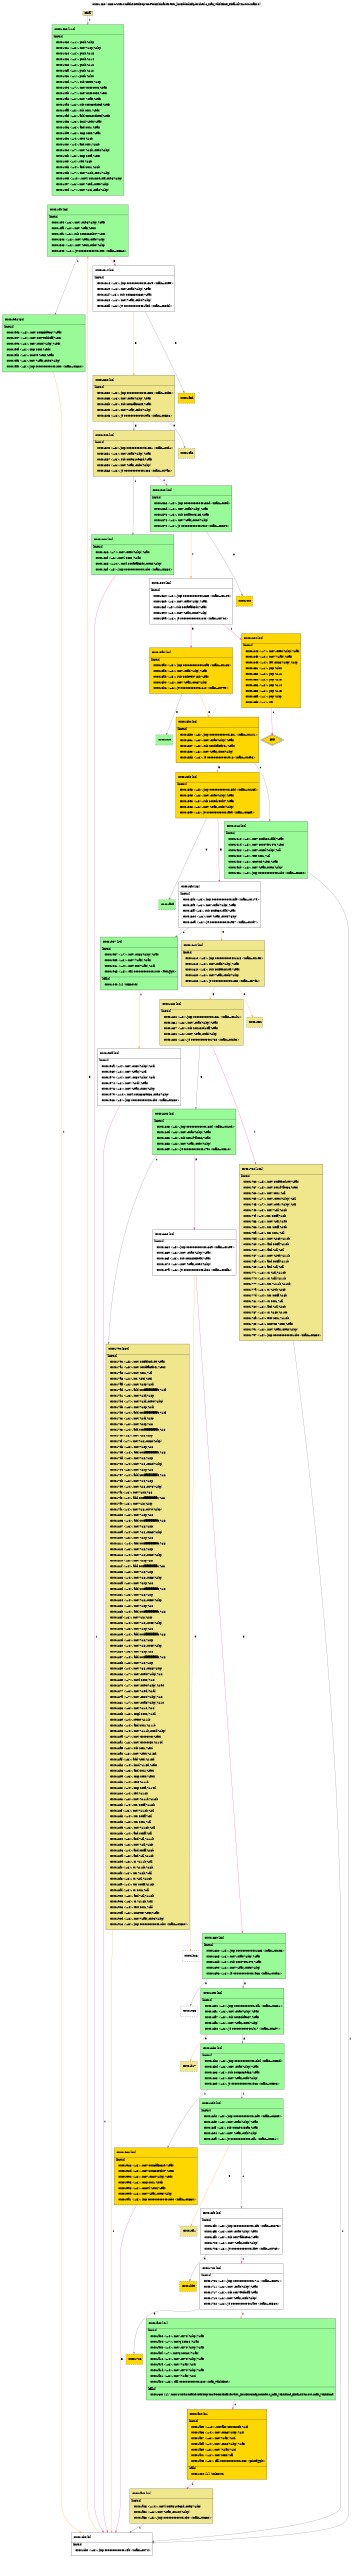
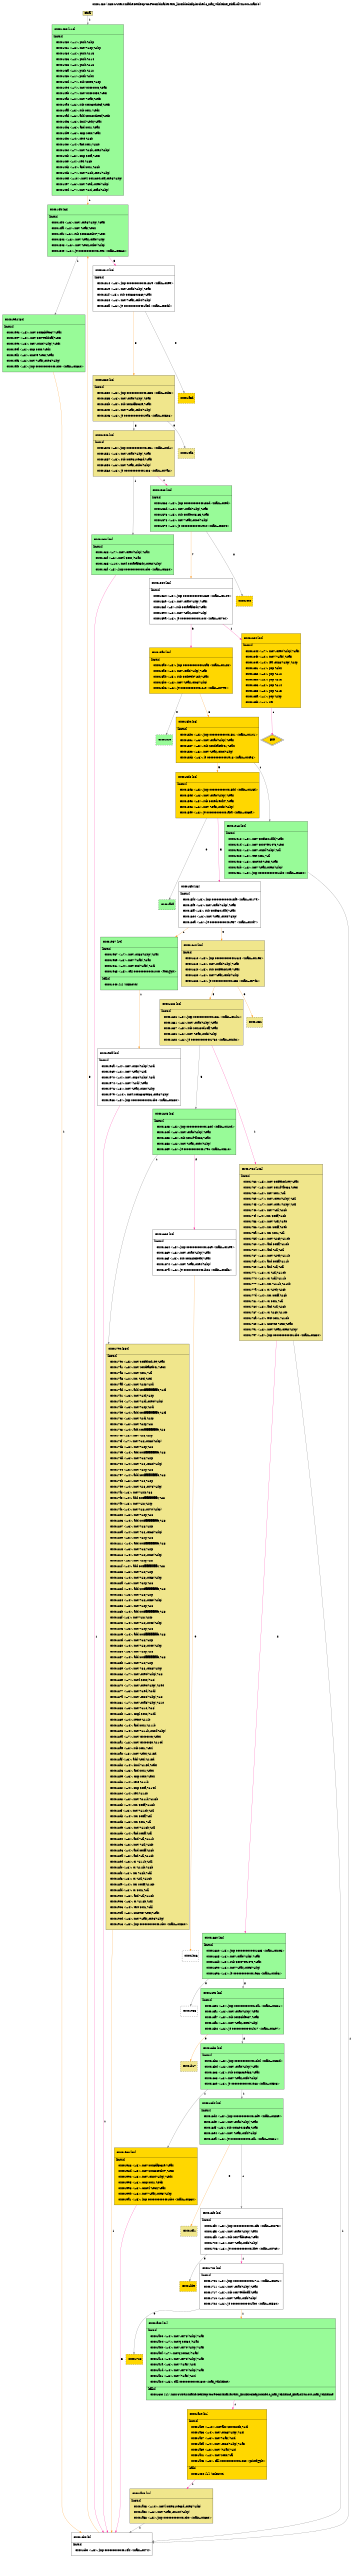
edge "0x401480 [116]" -> "0x4014f4 [32]": added, label "1"
edge "0x4015f4 [28]" -> "0x401957 [19]": color gray40 -> darkorange
edge "0x401664 [28]" -> "0x401680 [28]": now "0x401732 [106]" -> "0x401680 [28]"
